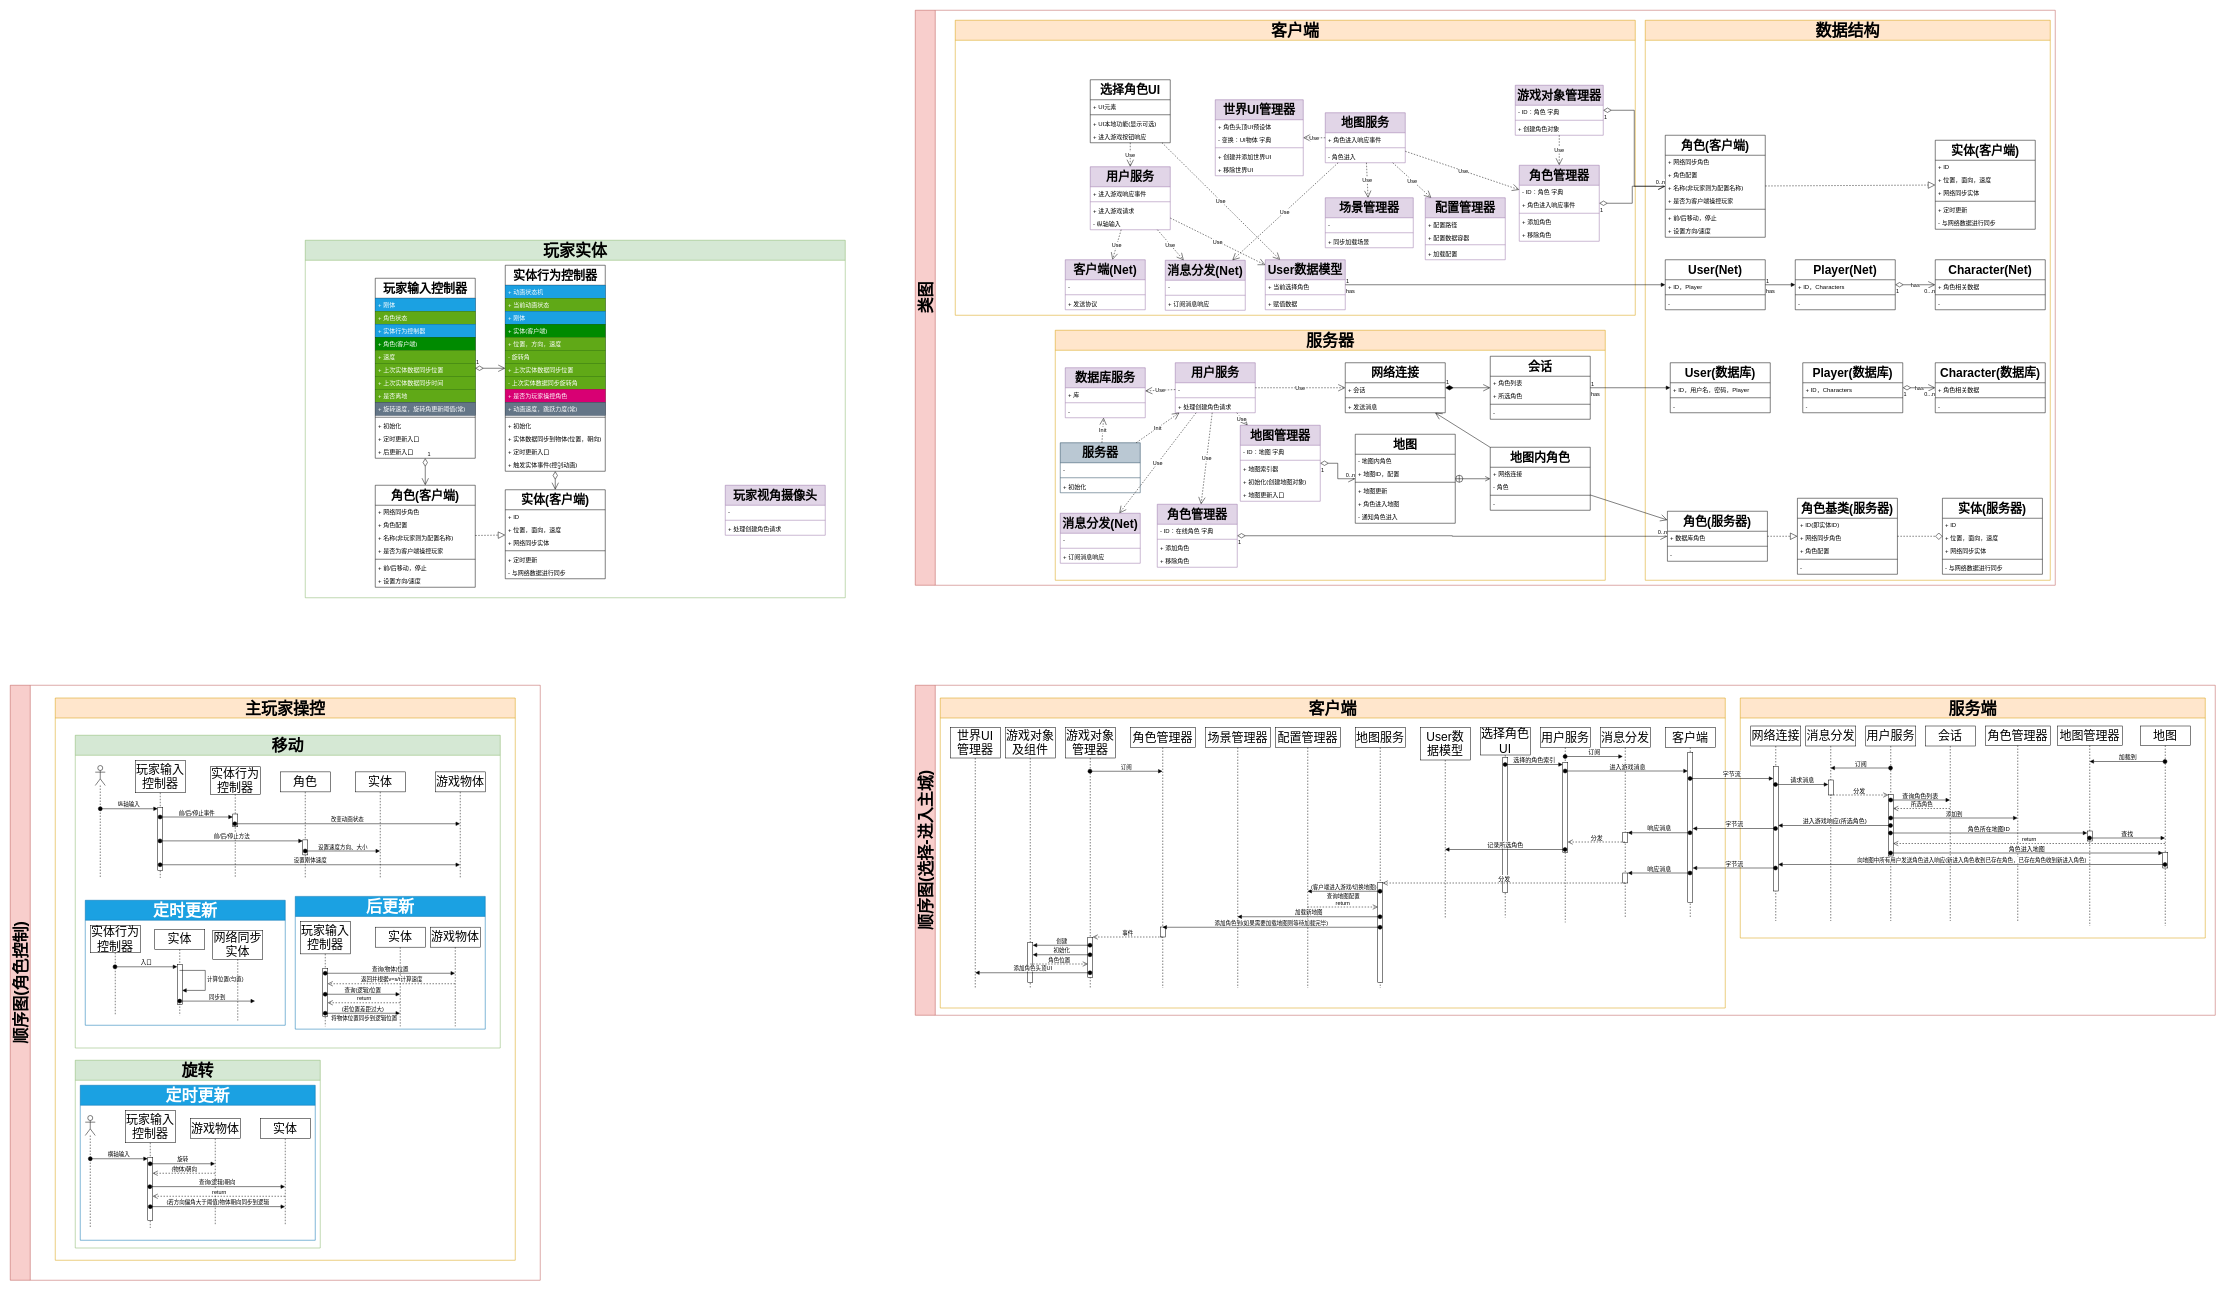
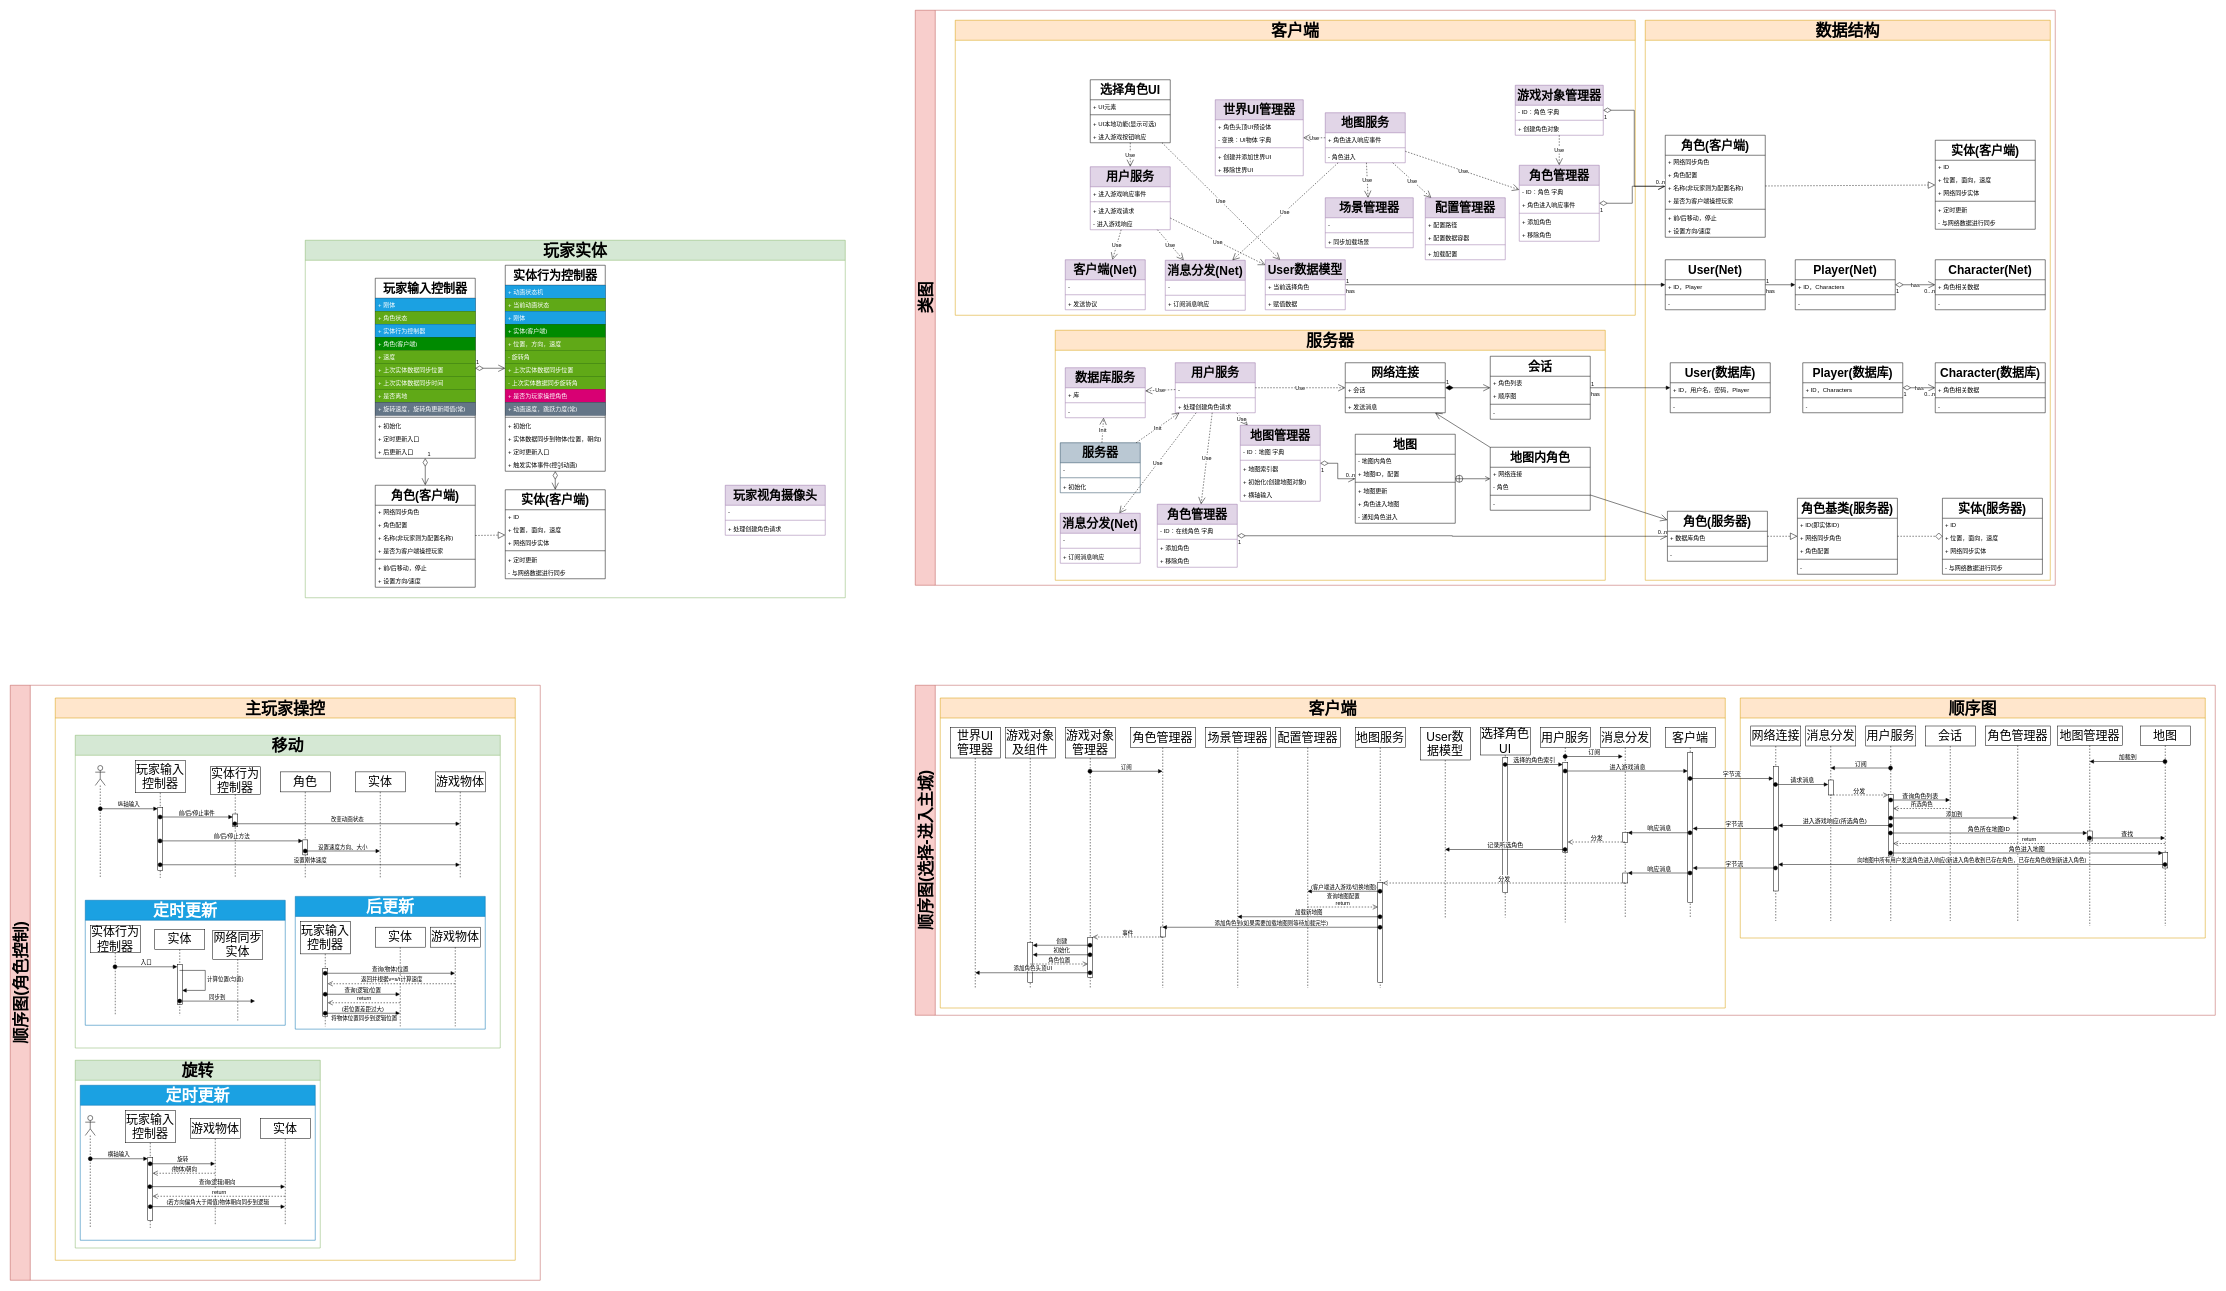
node "- 纵轴输入": label "- 纵轴输入" -> "- 进入游戏响应"
node "+ 所选角色": label "+ 所选角色" -> "+ 顺序图"
node "+ 地图更新入口": label "+ 地图更新入口" -> "+ 横轴输入"
node "服务端": label "服务端" -> "顺序图"
